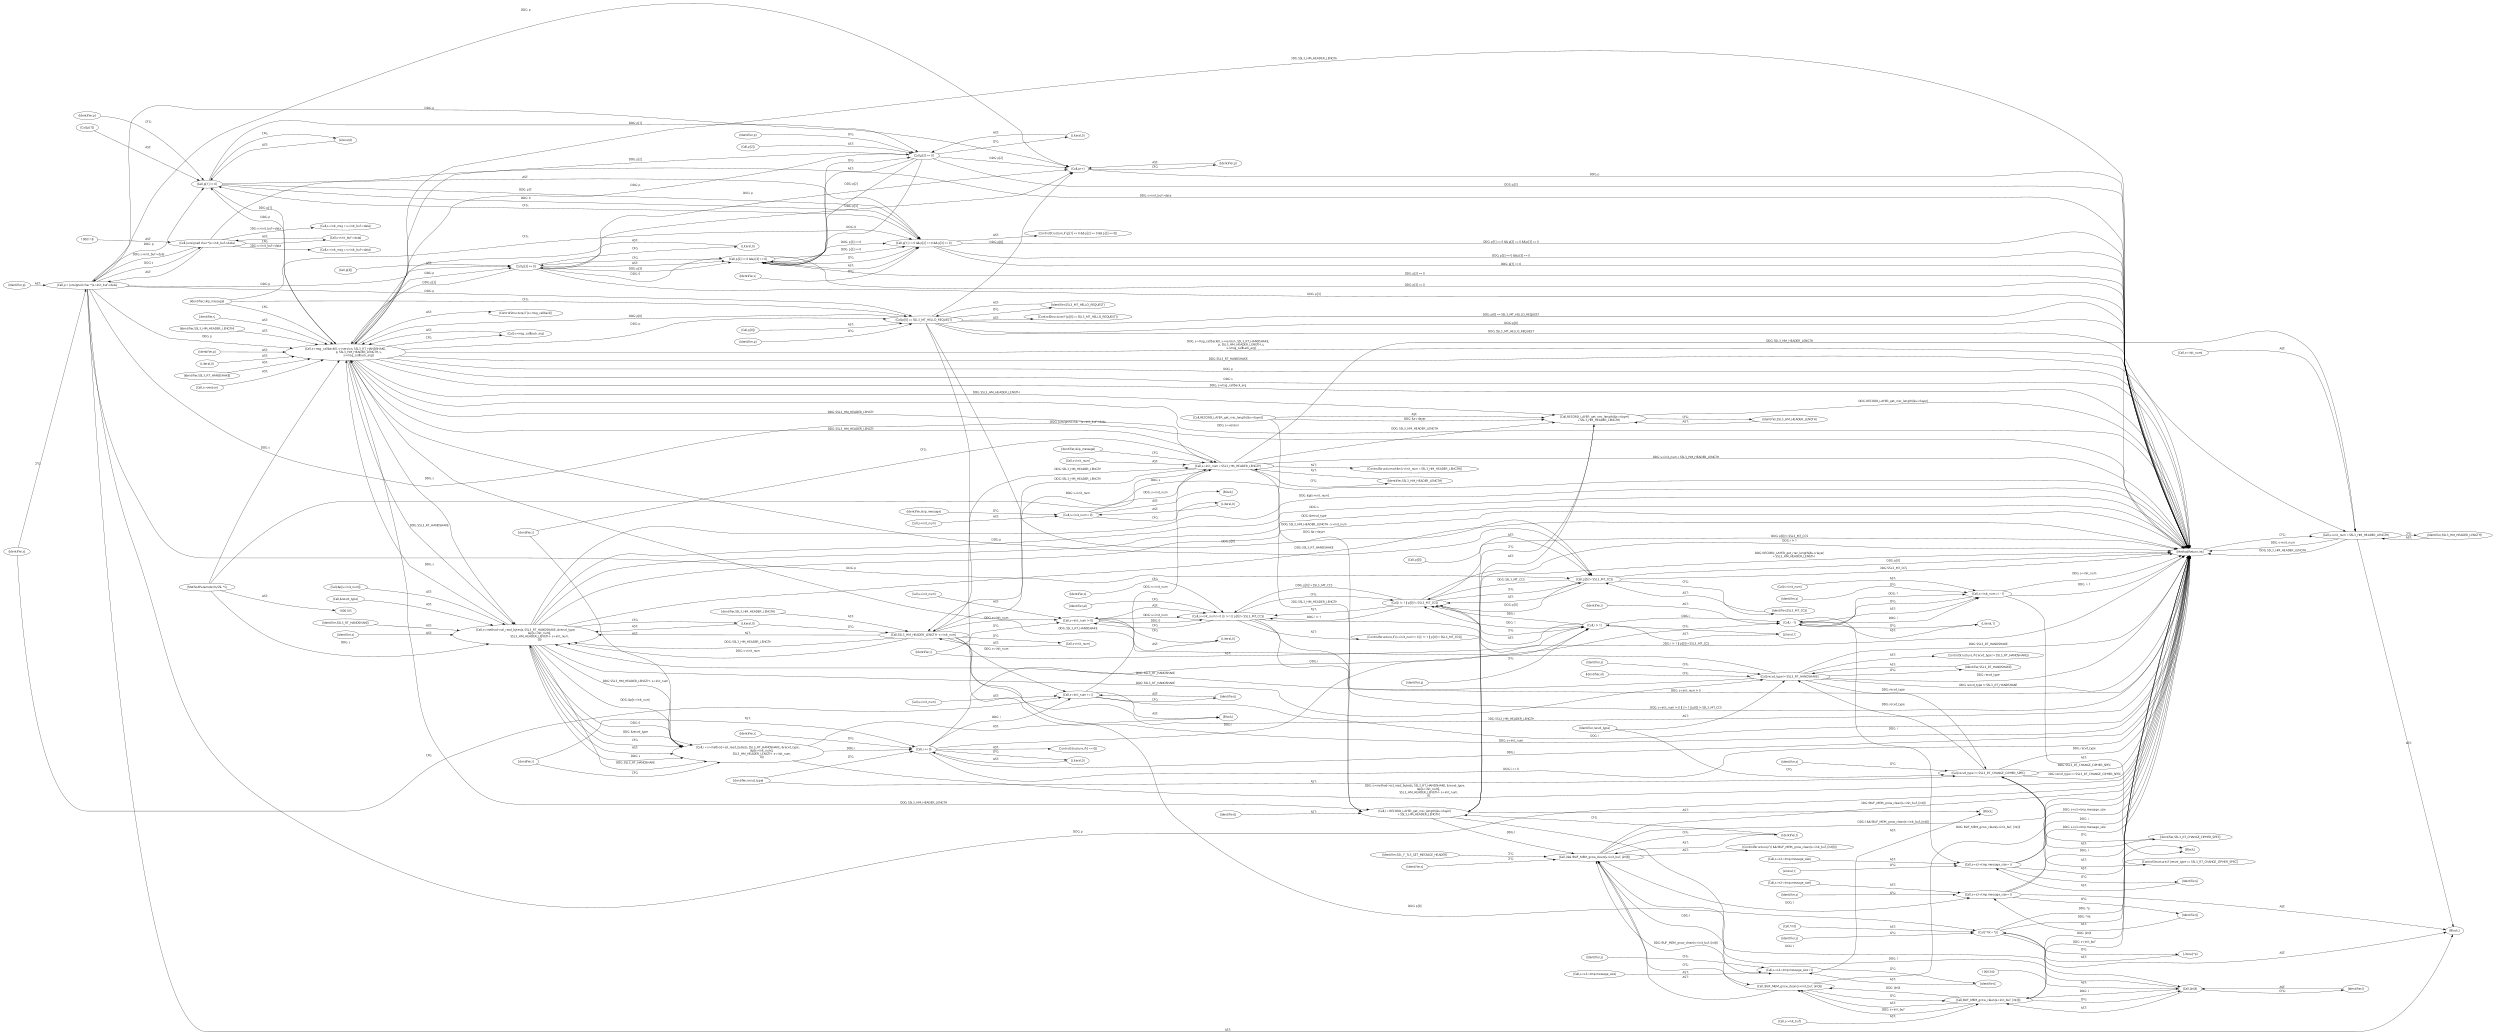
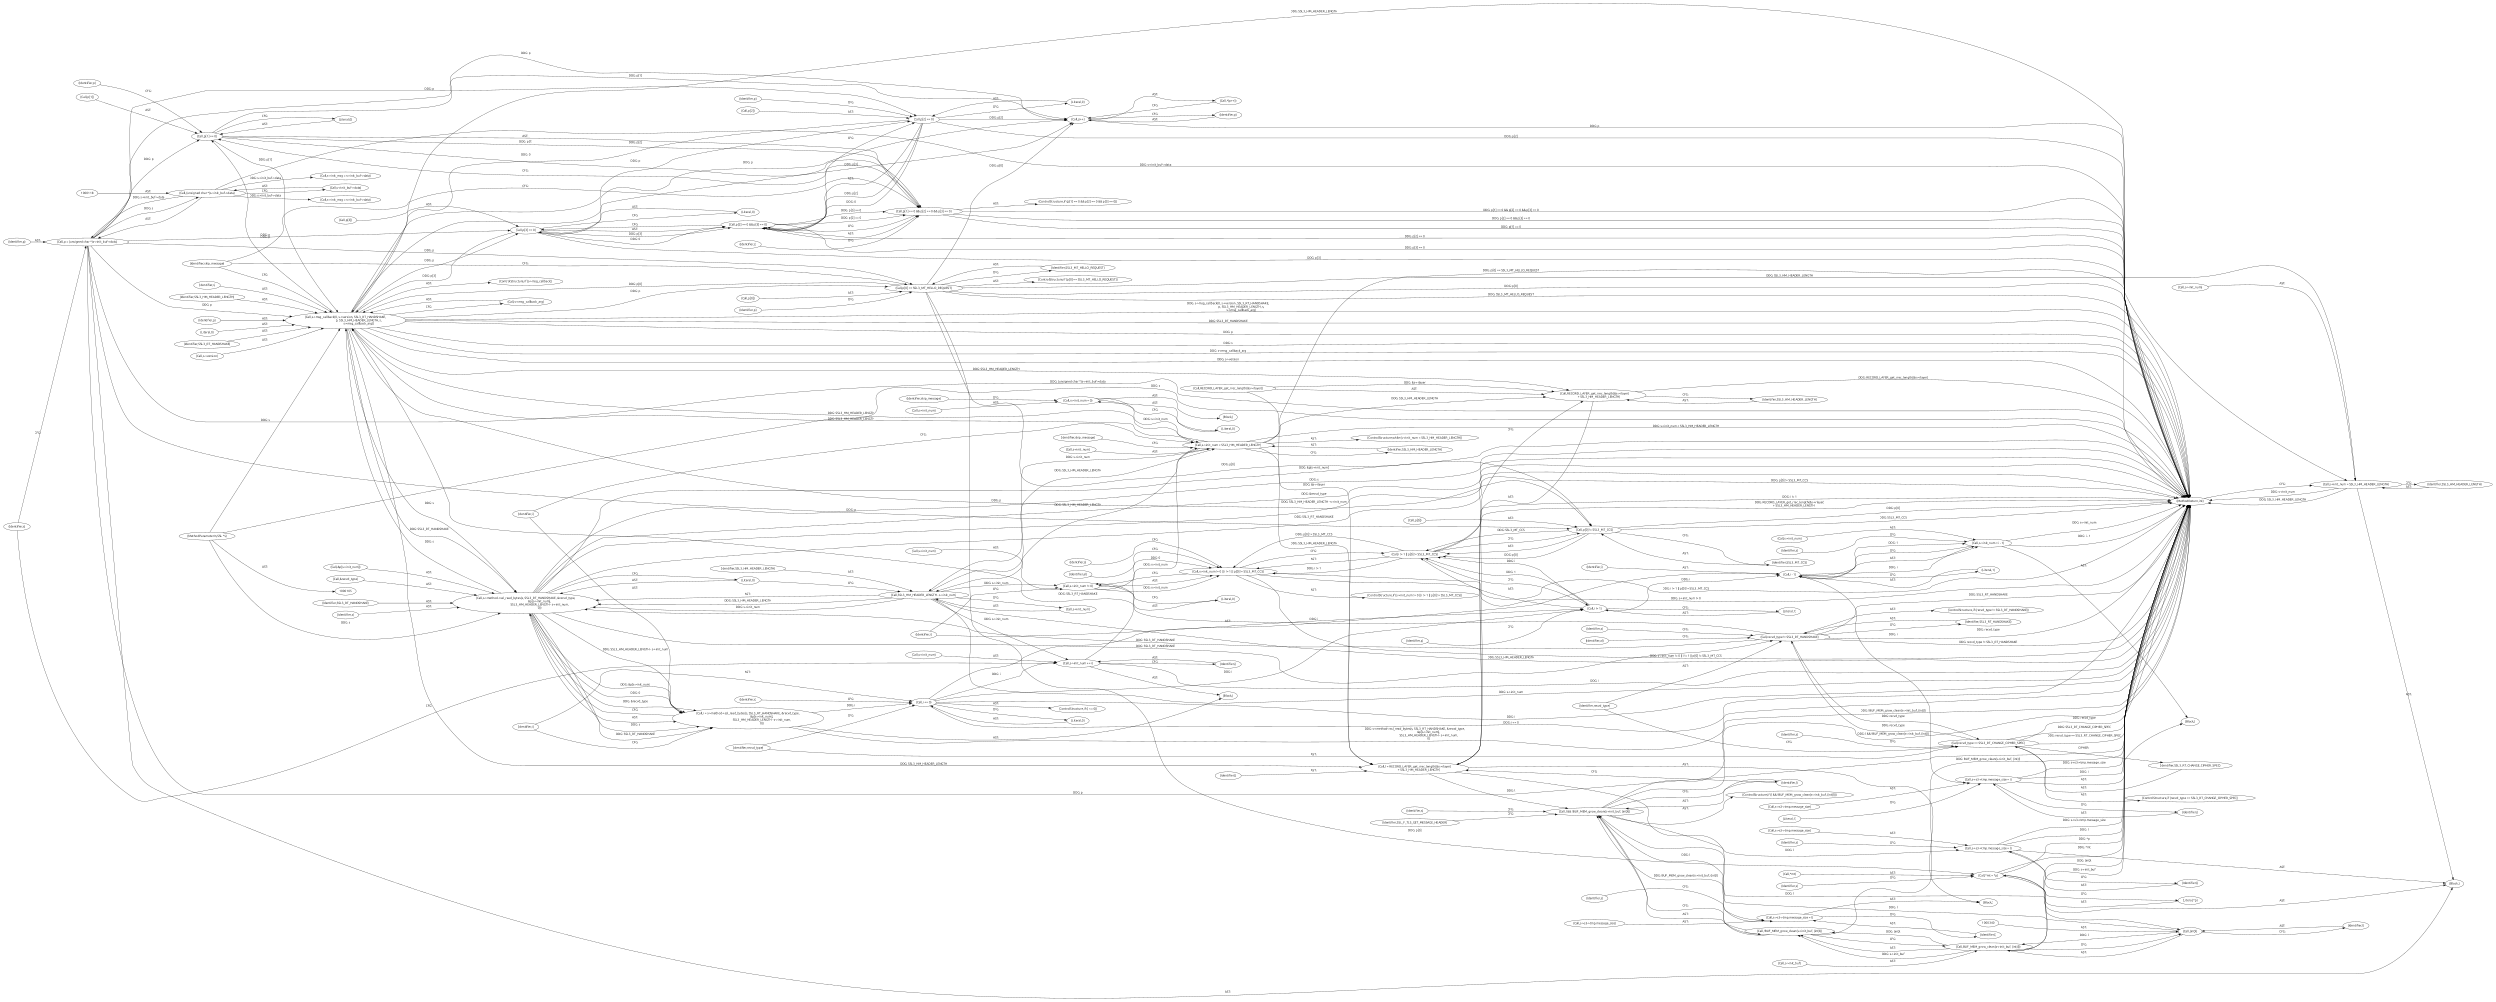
node "(Call,*(p++))": added
edge "(Call,recvd_type == SSL3_RT_CHANGE_CIPHER_SPEC)" -> "(Identifier,SSL3_RT_CHANGE_CIPHER_SPEC)": label "CFG: " -> "CIPHER: "
